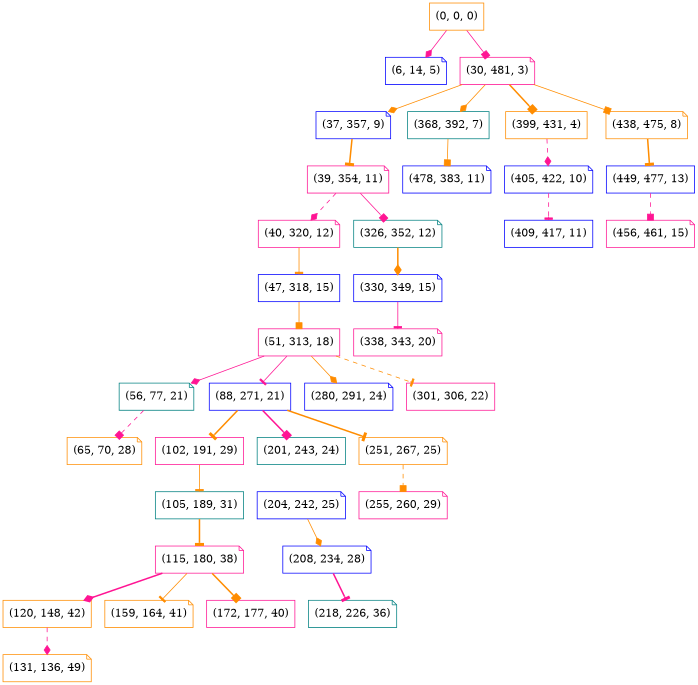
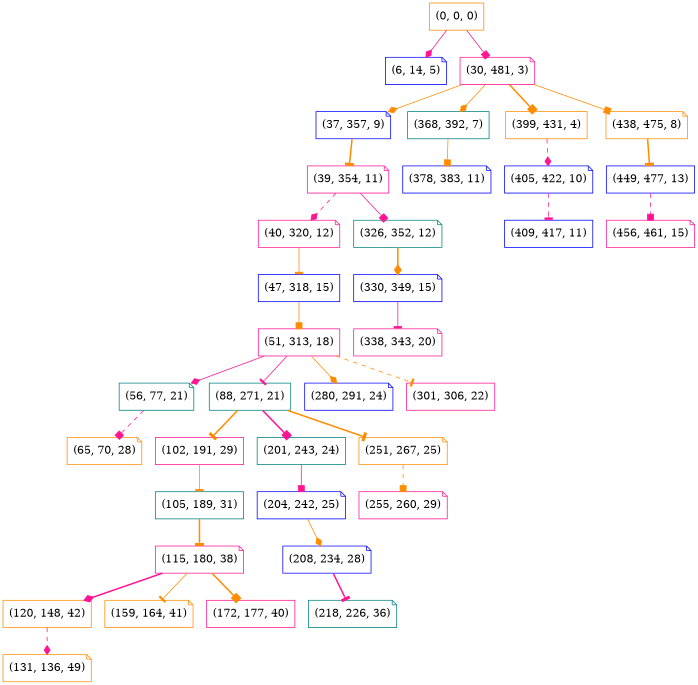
node "(478, 383, 11)": label "(478, 383, 11)" -> "(378, 383, 11)"
node "(88, 271, 21)": color blue -> teal
edge "(201, 243, 24)" -> "(204, 242, 25)": added
